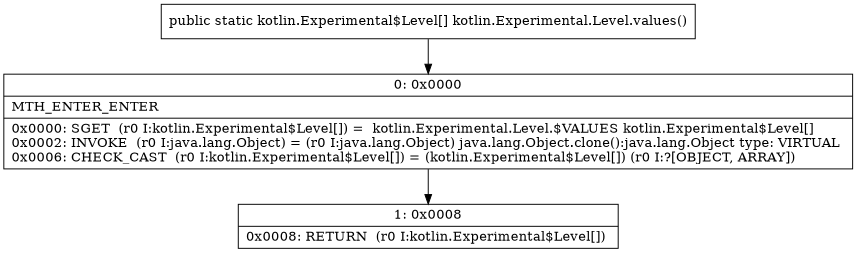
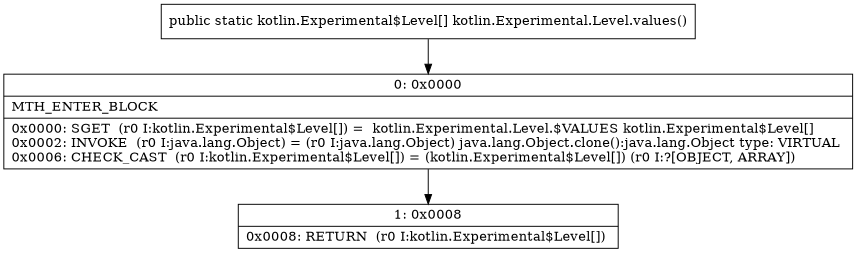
node "0: 0x0000": text "MTH_ENTER_ENTER" -> "MTH_ENTER_BLOCK"
